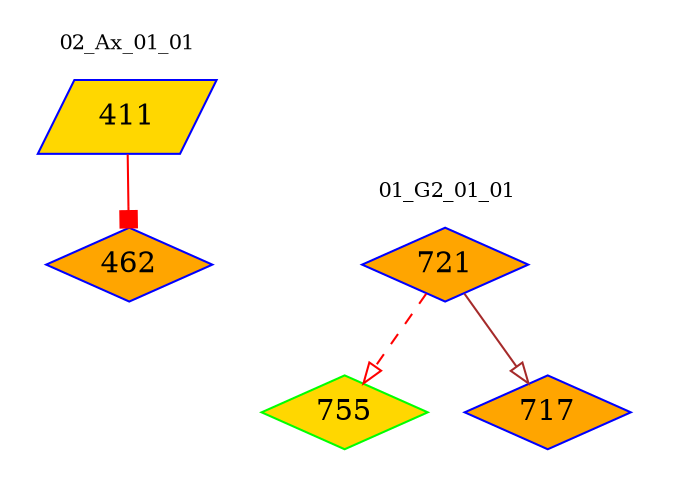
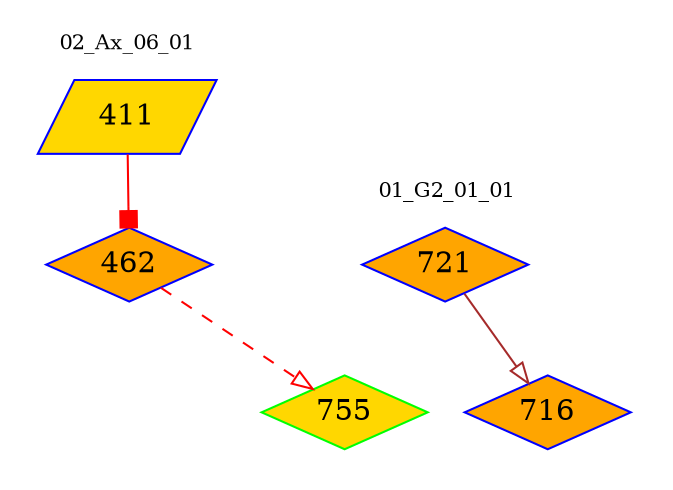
cluster "02_Ax_01_01": label "02_Ax_01_01" -> "02_Ax_06_01"
edge "721" -> "755": now "462" -> "755"
node "717": label "717" -> "716"
